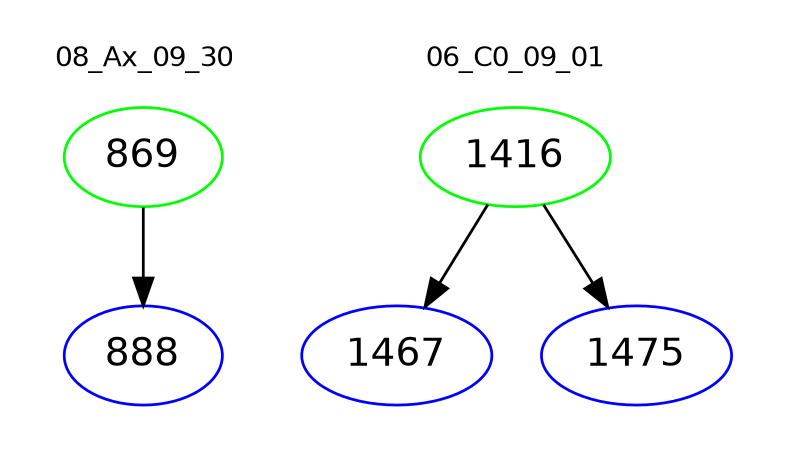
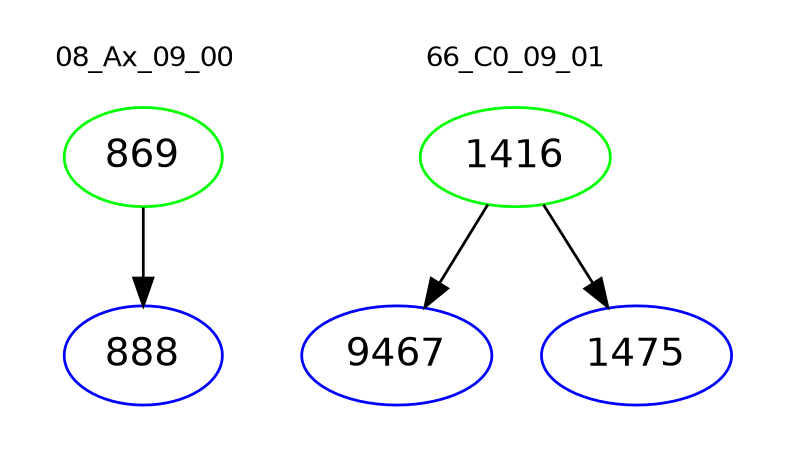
cluster "08_Ax_09_30": label "08_Ax_09_30" -> "08_Ax_09_00"
cluster "06_C0_09_01": label "06_C0_09_01" -> "66_C0_09_01"
node "1467": label "1467" -> "9467"
